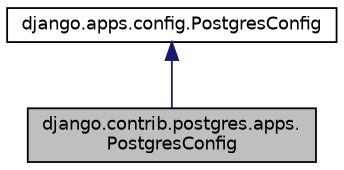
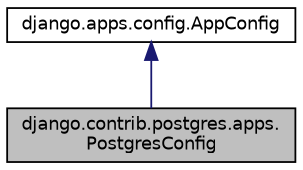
node "django.apps.config.PostgresConfig": label "django.apps.config.PostgresConfig" -> "django.apps.config.AppConfig"
